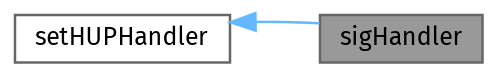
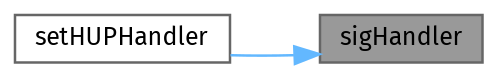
edge "sigHandler" -> "setHUPHandler": reversed
